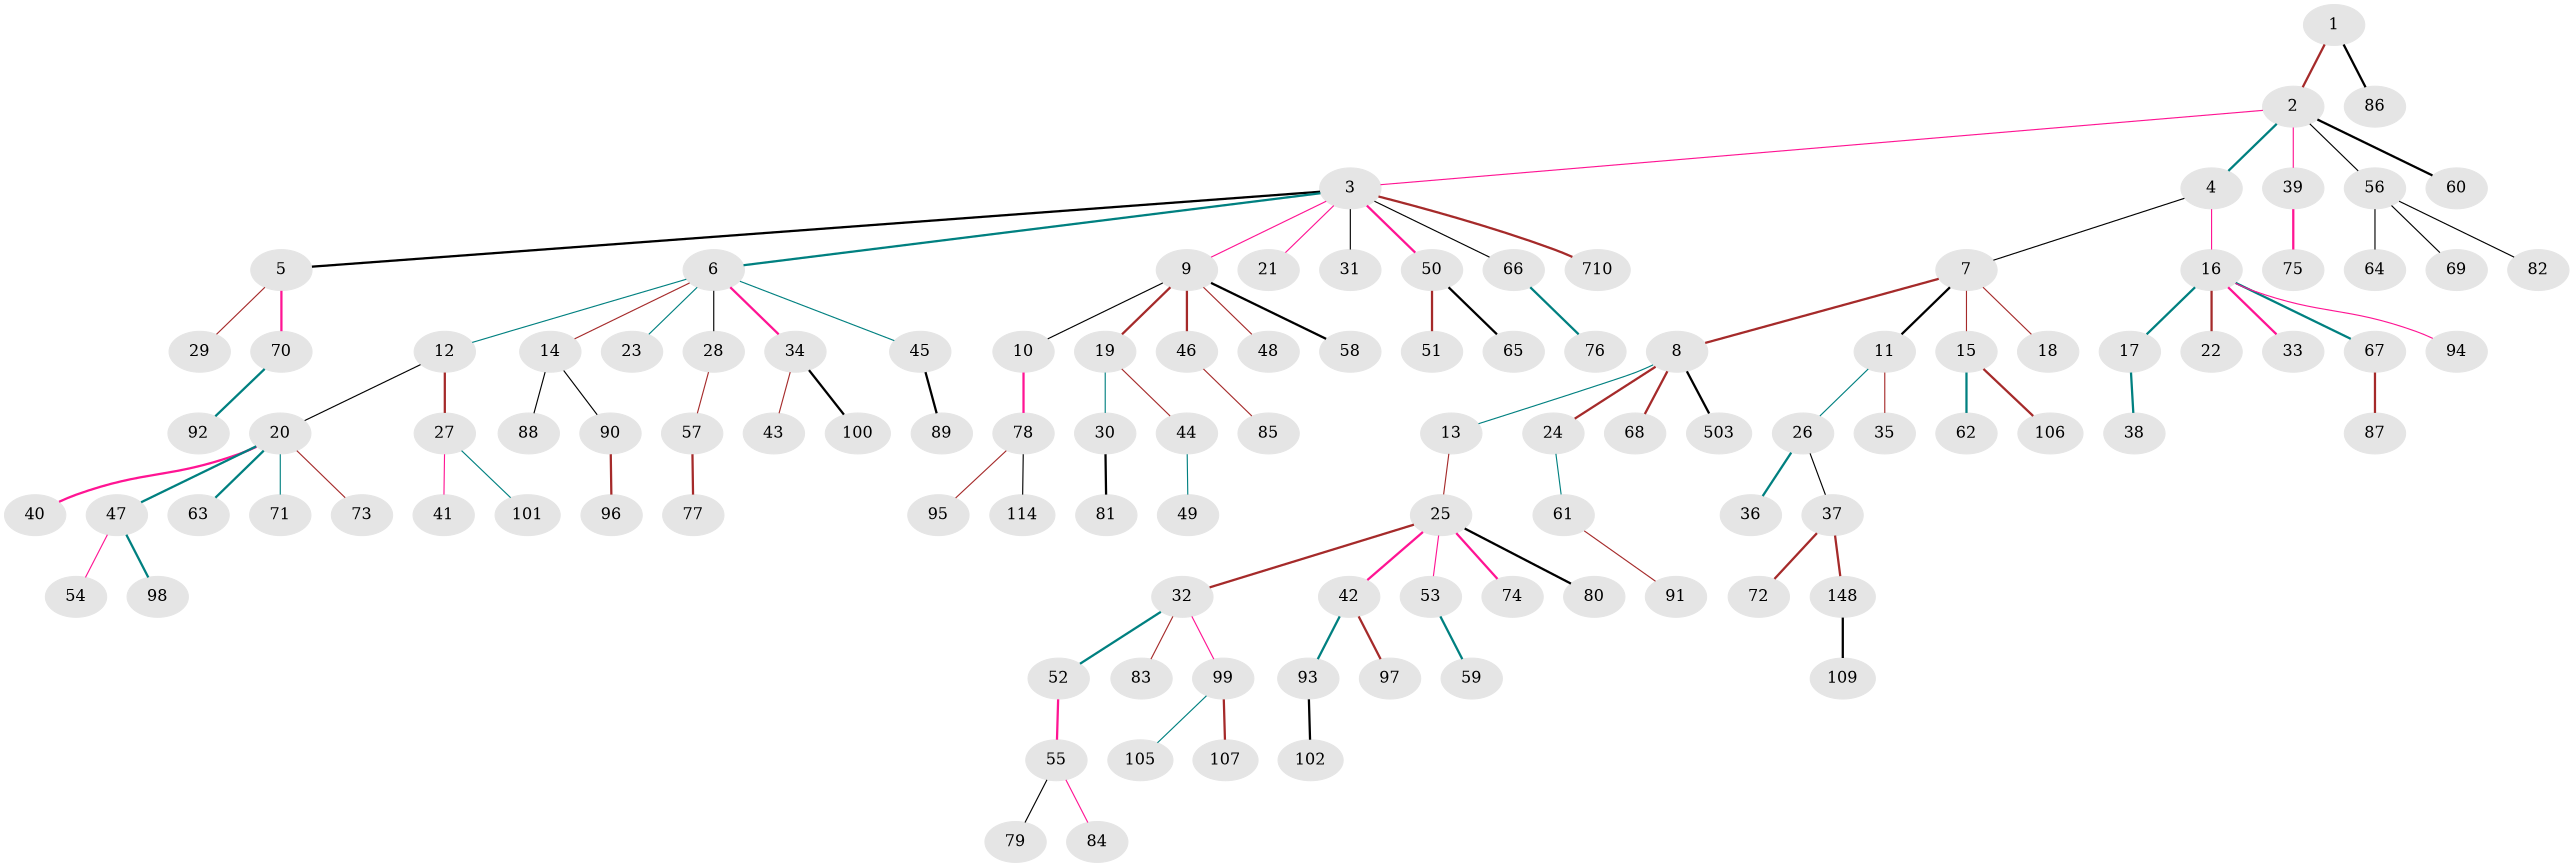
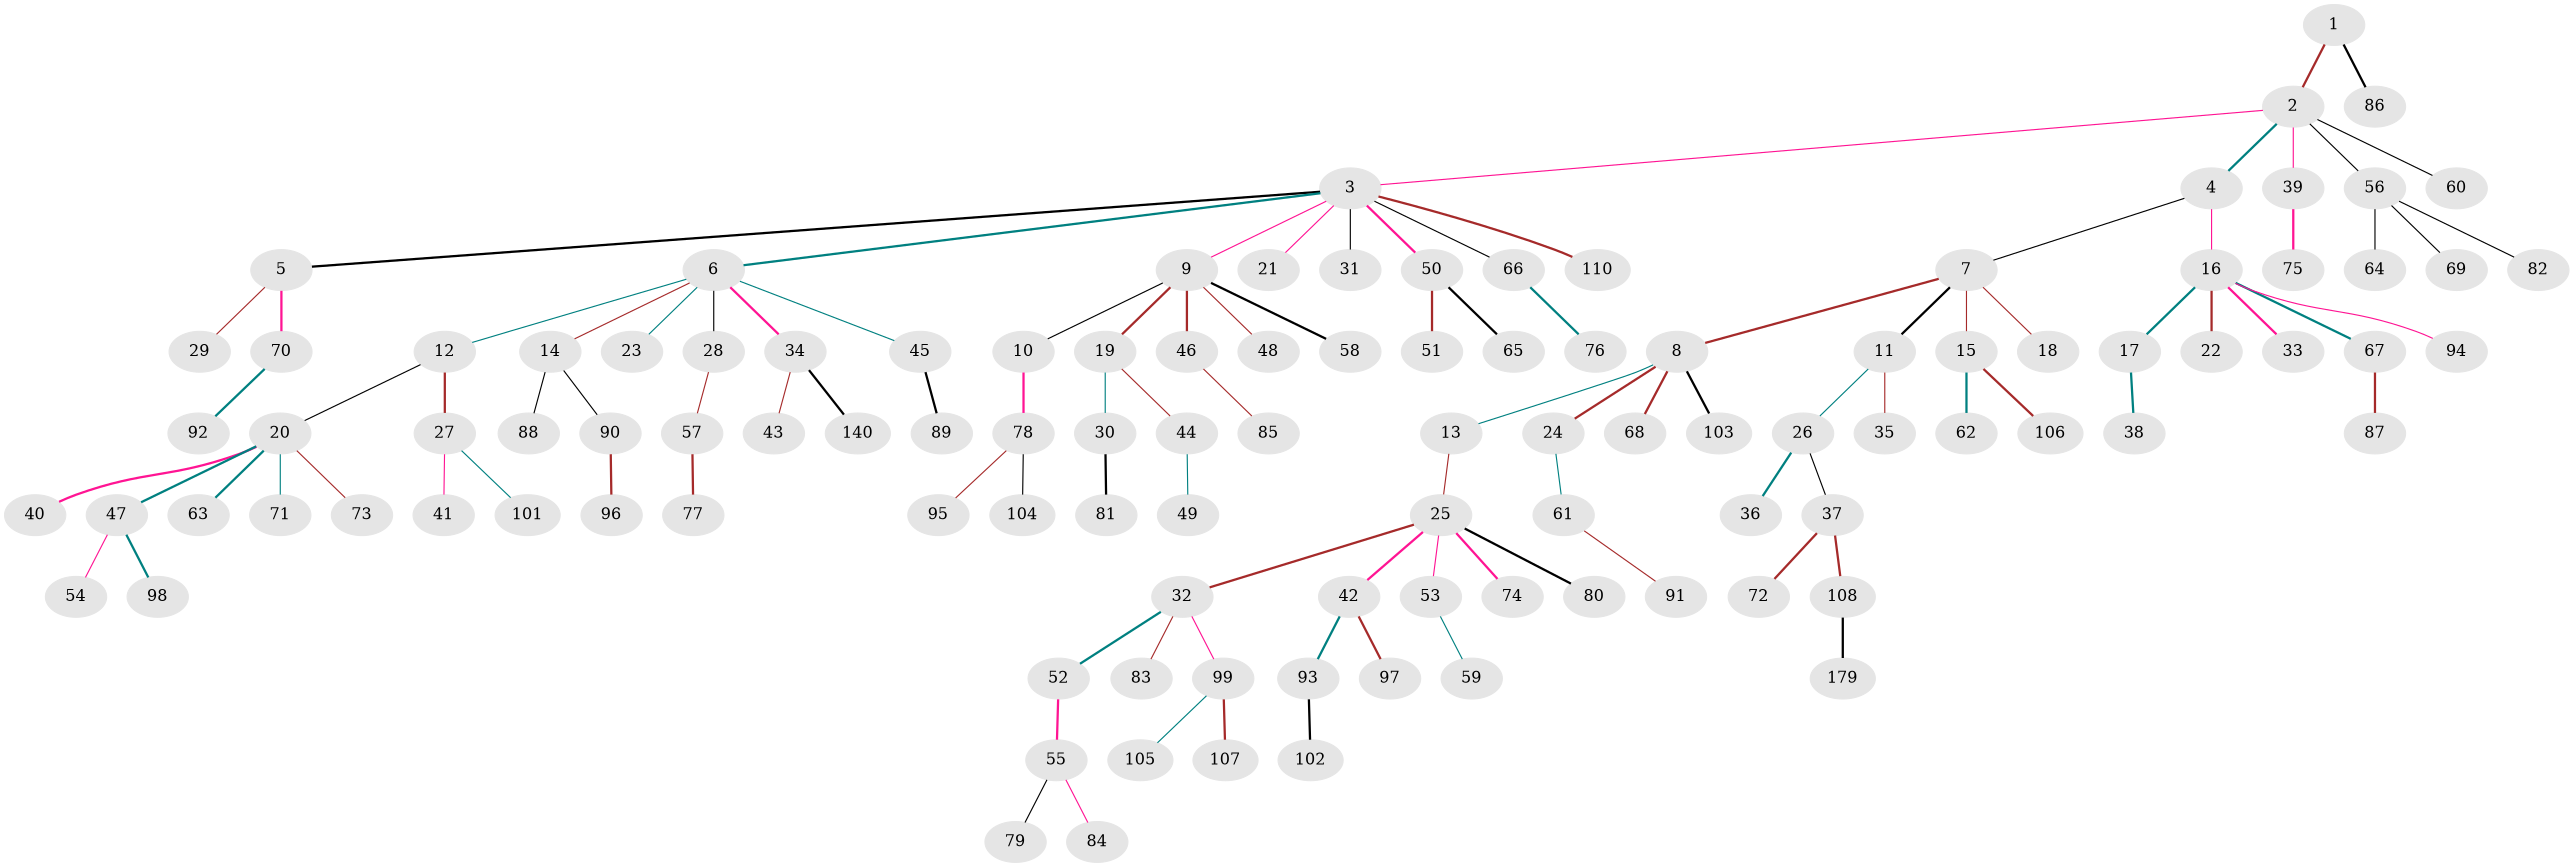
edge "2" -- "60": style bold -> solid
node "710": label "710" -> "110"
node "100": label "100" -> "140"
node "503": label "503" -> "103"
node "114": label "114" -> "104"
node "148": label "148" -> "108"
edge "53" -- "59": style bold -> solid
node "109": label "109" -> "179"
